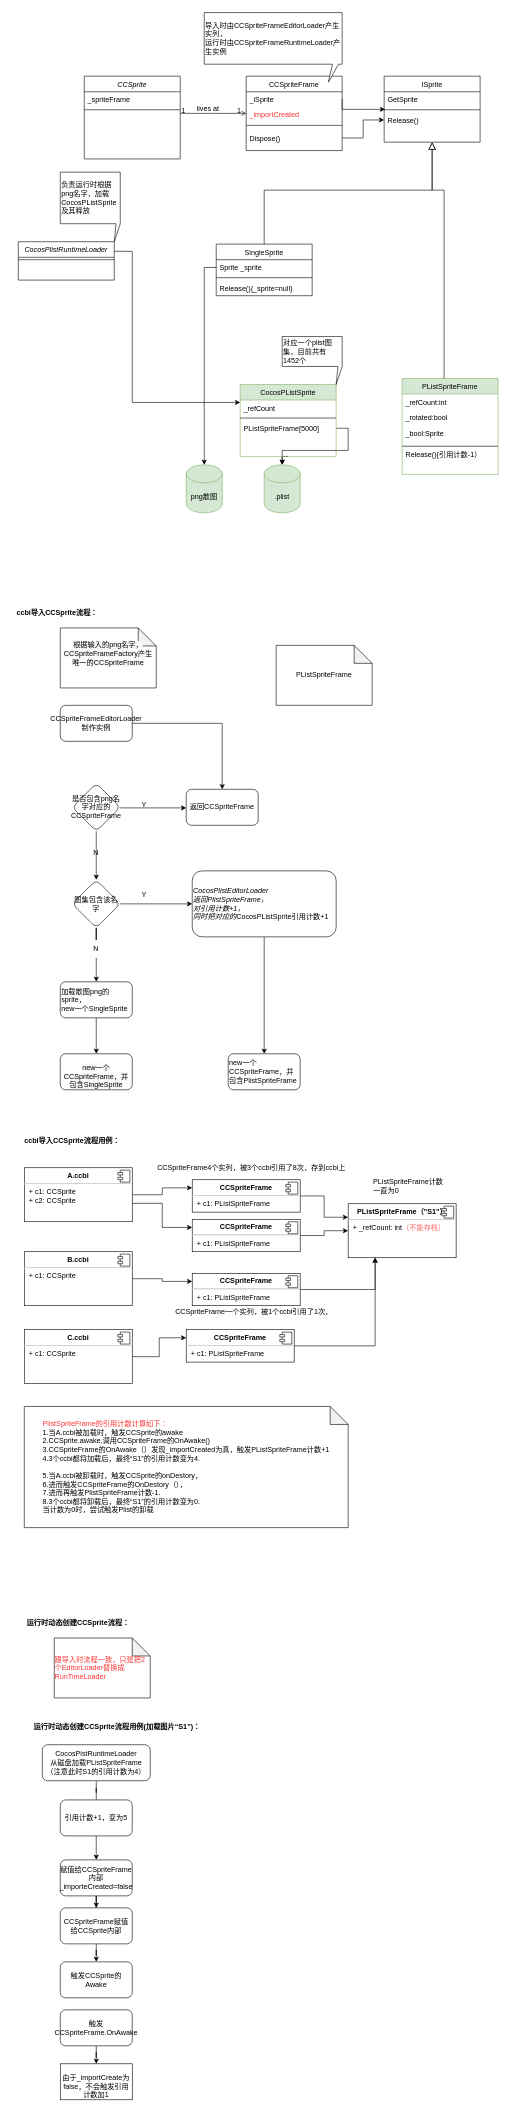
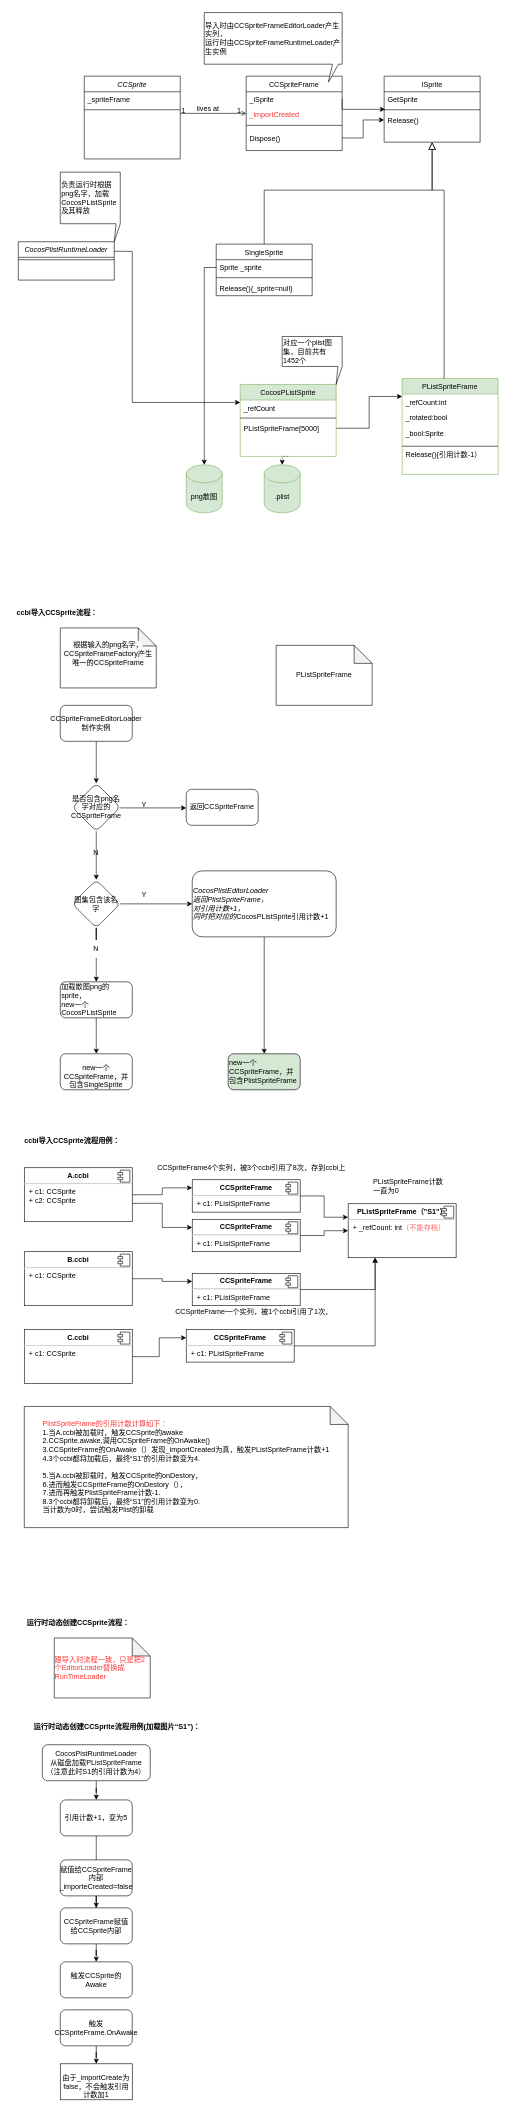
edge "PListSpriteFrame[5000]" -> ".plist": now "PListSpriteFrame[5000]" -> "_refCount:int"
edge "CocosPListSprite" -> ".plist": style solid -> dashed
edge "CCSpriteFrameEditorLoader 制作实例" -> "返回CCSpriteFrame": now "CCSpriteFrameEditorLoader 制作实例" -> "是否包含png名字对应的CCSpriteFrame"
node "加载散图png的sprite， new一个SingleSprite": label "加载散图png的sprite， new一个SingleSprite" -> "加载散图png的sprite， new一个CocosPListSprite"
node "new一个CCSpriteFrame，并包含PlistSpriteFrame": fillcolor #ffffff -> #d5e8d4
edge "CocosPistRuntimeLoader 从磁盘加载PListSpriteFrame （注意此时S1的引用计数为4）" -- "引用计数+1，变为5": arrowhead none -> classic
edge "引用计数+1，变为5" -> "赋值给CCSpriteFrame内部 _importeCreated=false": arrowhead classic -> none
